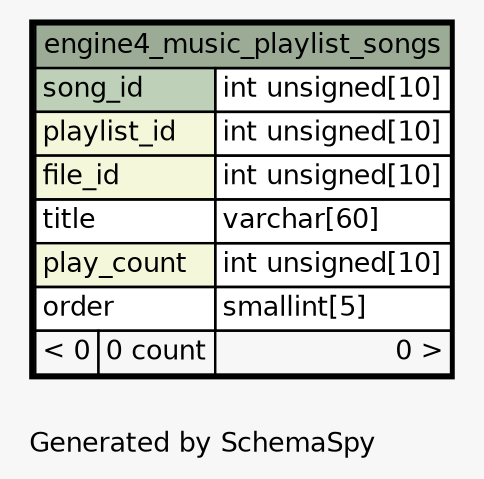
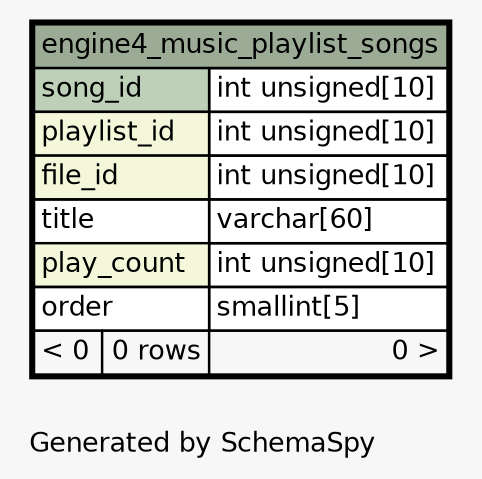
node "engine4_music_playlist_songs": text "0 count" -> "0 rows"
